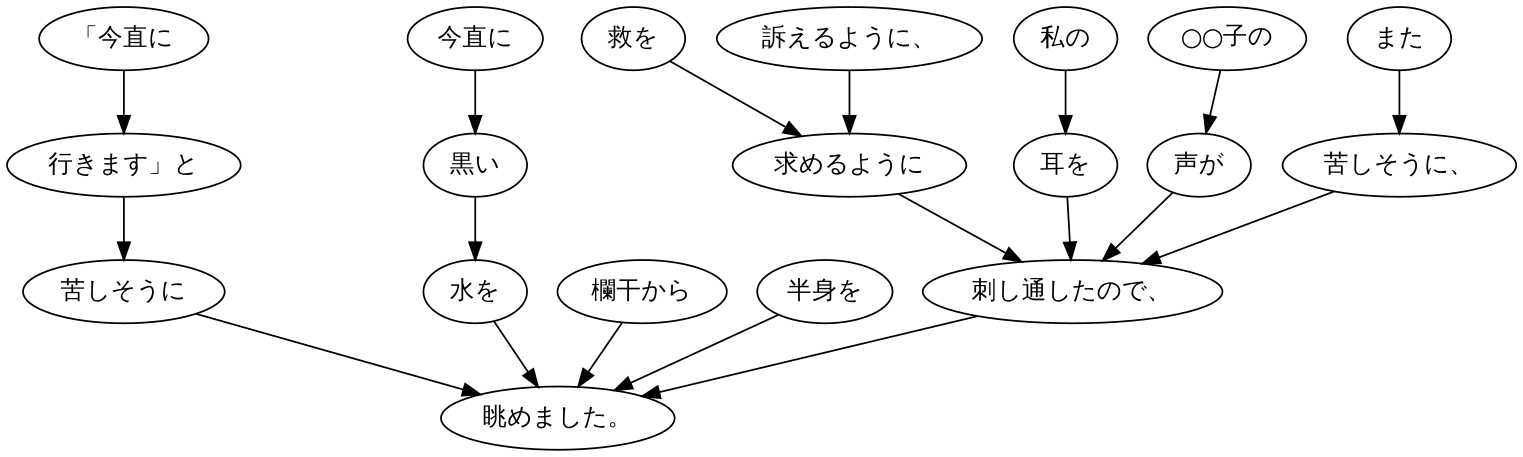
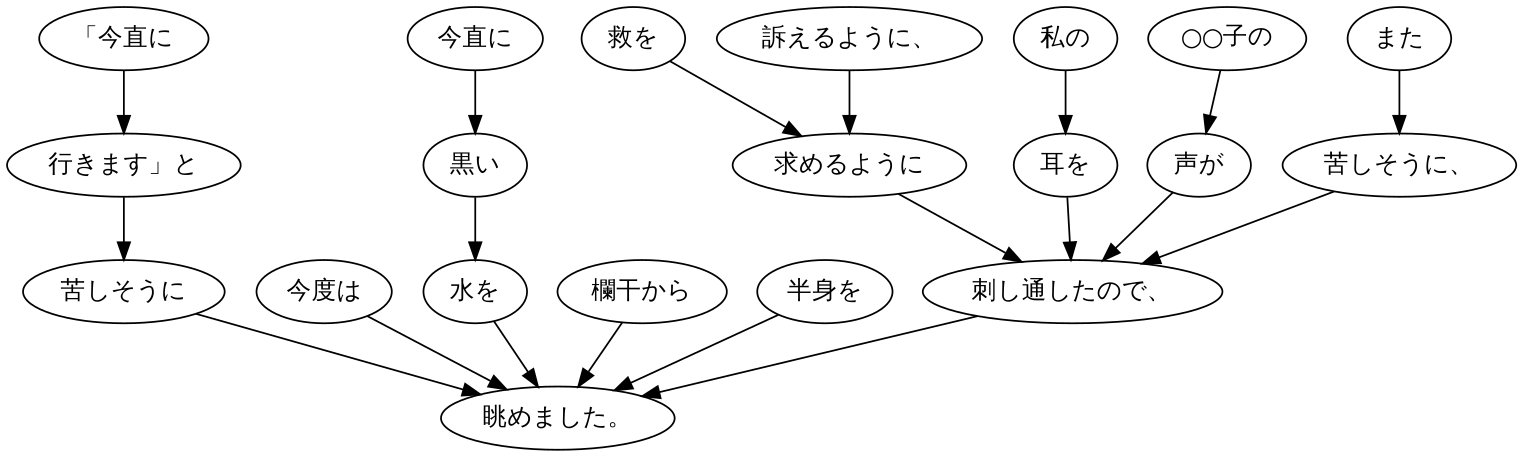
node "今度は": added
